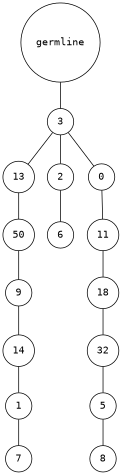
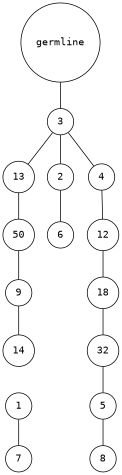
node "0": label "0" -> "4"
node "11": label "11" -> "12"
edge "14" -- "1": removed
